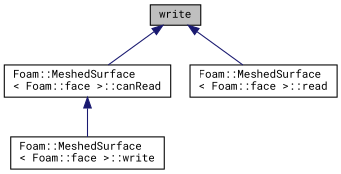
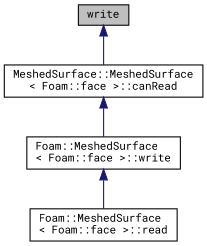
edge "Foam::MeshedSurface < Foam::face >::read" -> "write": now "Foam::MeshedSurface < Foam::face >::read" -> "Foam::MeshedSurface < Foam::face >::write"
node "Foam::MeshedSurface < Foam::face >::canRead": label "Foam::MeshedSurface < Foam::face >::canRead" -> "MeshedSurface::MeshedSurface < Foam::face >::canRead"
